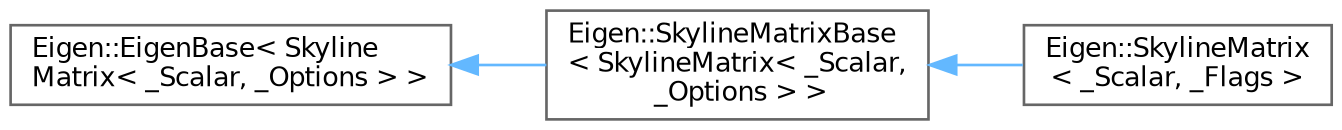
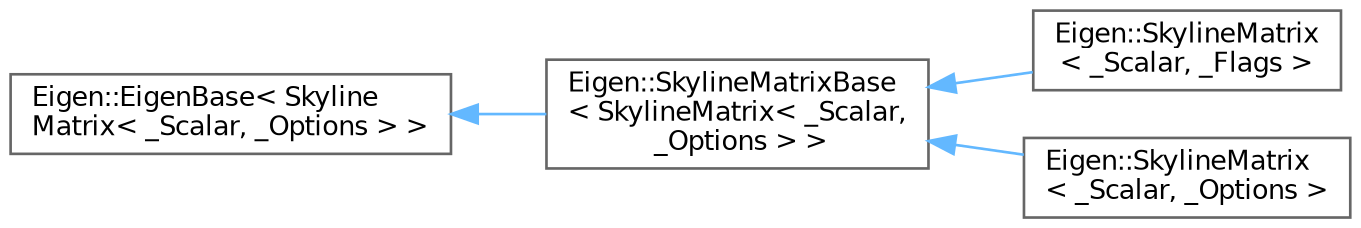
node "Eigen::SkylineMatrix < _Scalar, _Options >": added
